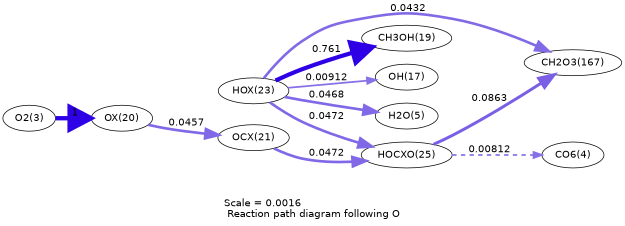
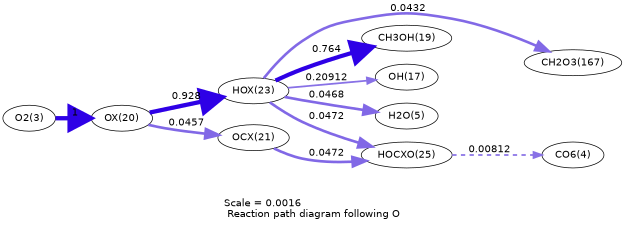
edge "HOX(23)" -> "CH3OH(19)": label " 0.761" -> " 0.764"
edge "HOX(23)" -> "OH(17)": label " 0.00912" -> " 0.20912"
edge "OX(20)" -> "HOX(23)": added, label "0.928"
edge "HOCXO(25)" -> "CH2O3(167)": removed, label "0.0863"
